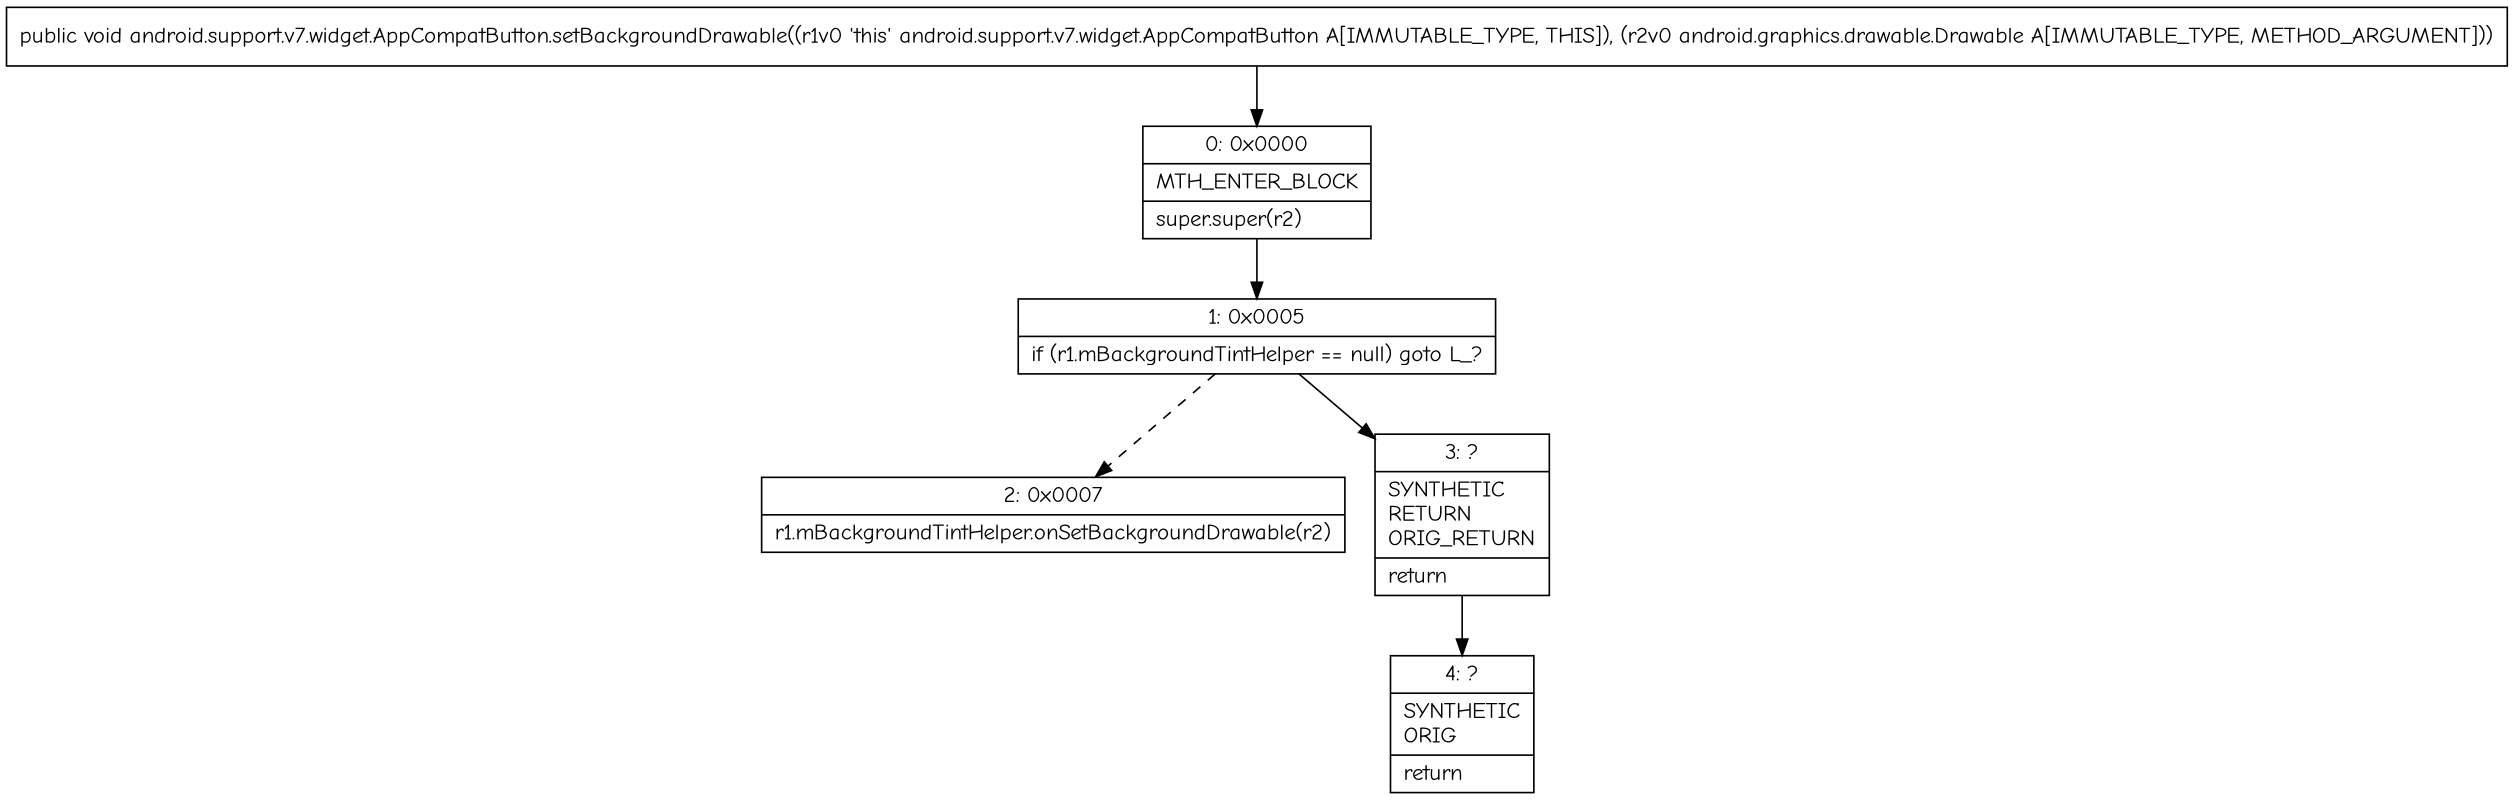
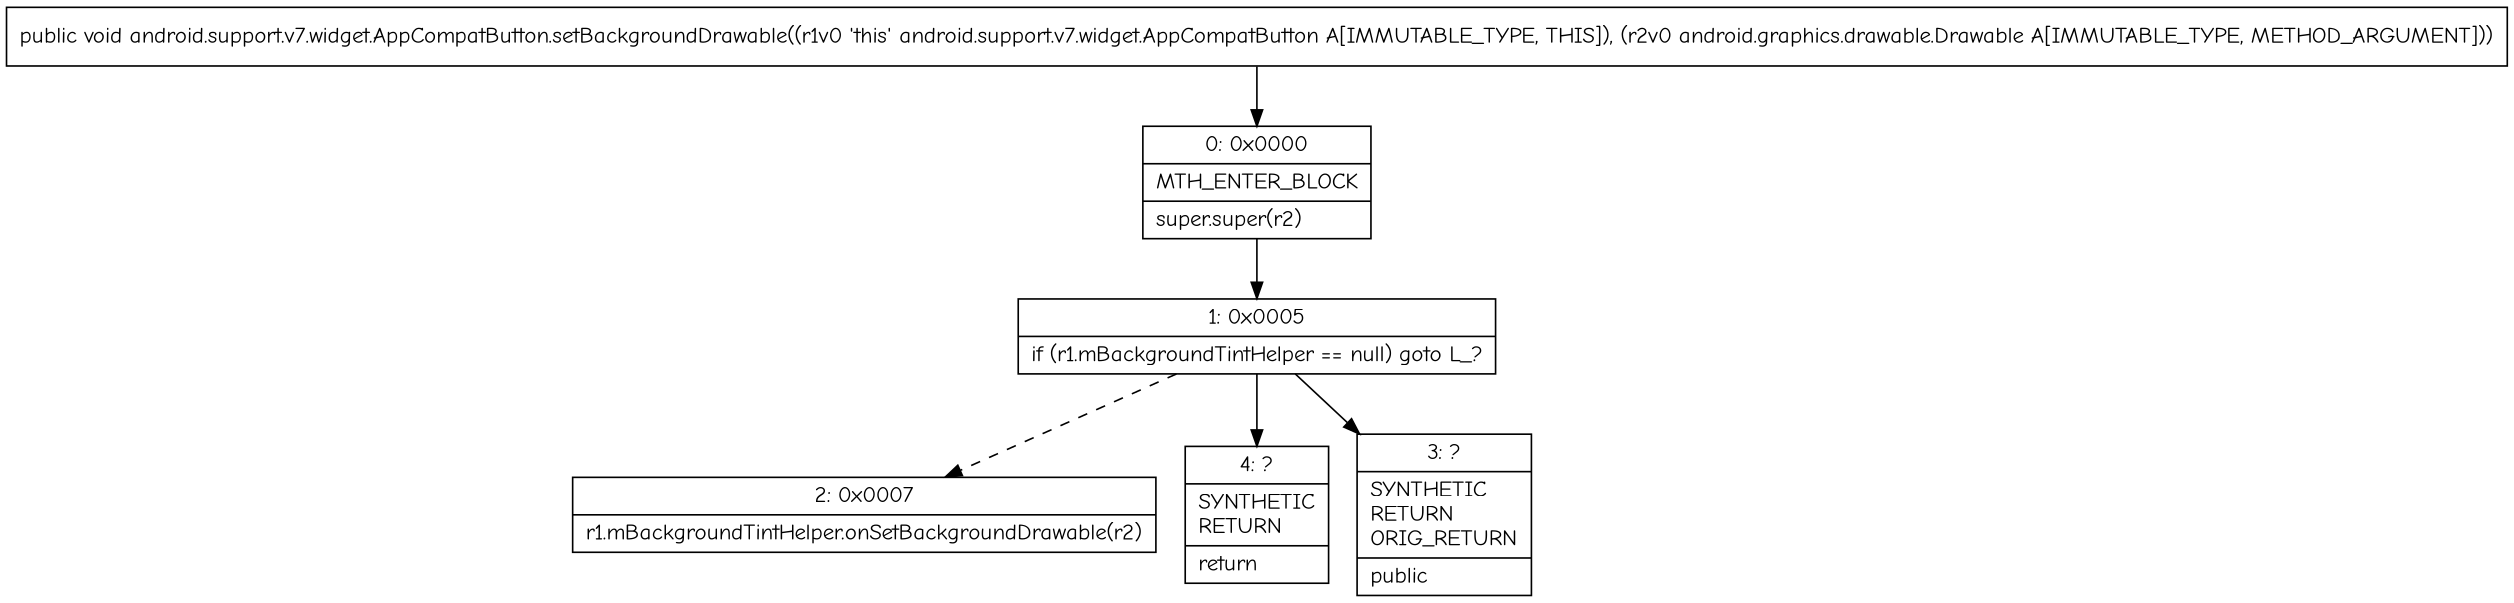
node "3: ?": text "return" -> "public"
edge "3: ?" -> "4: ?": now "1: 0x0005" -> "4: ?"
node "4: ?": text "ORIG" -> "RETURN"
